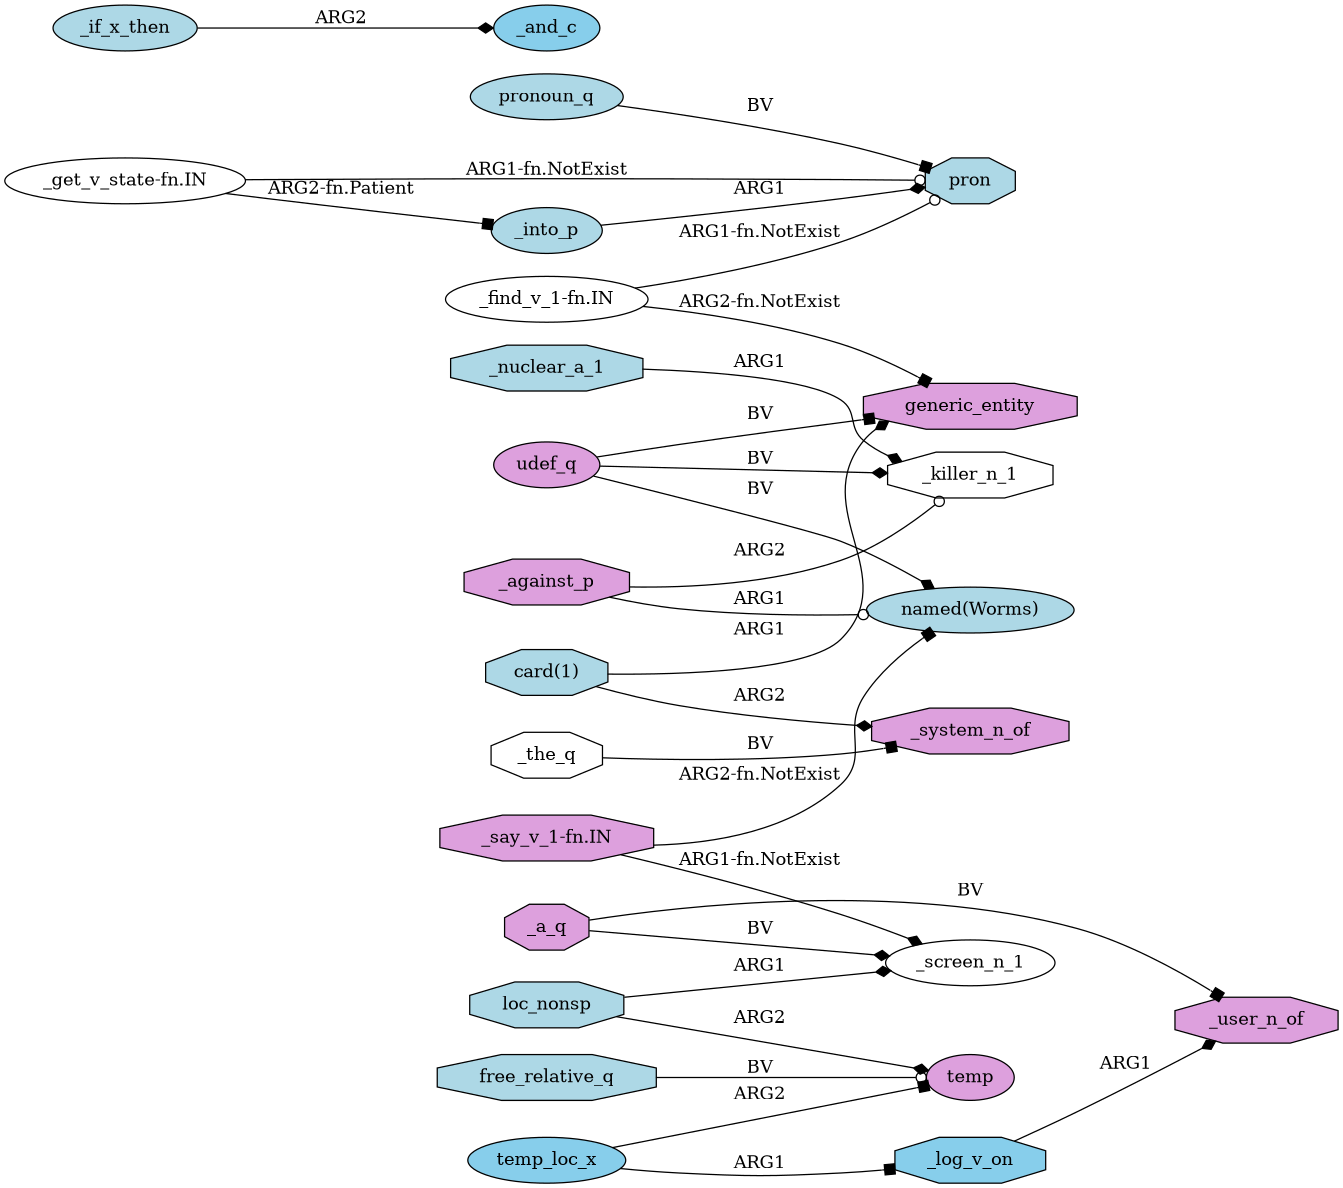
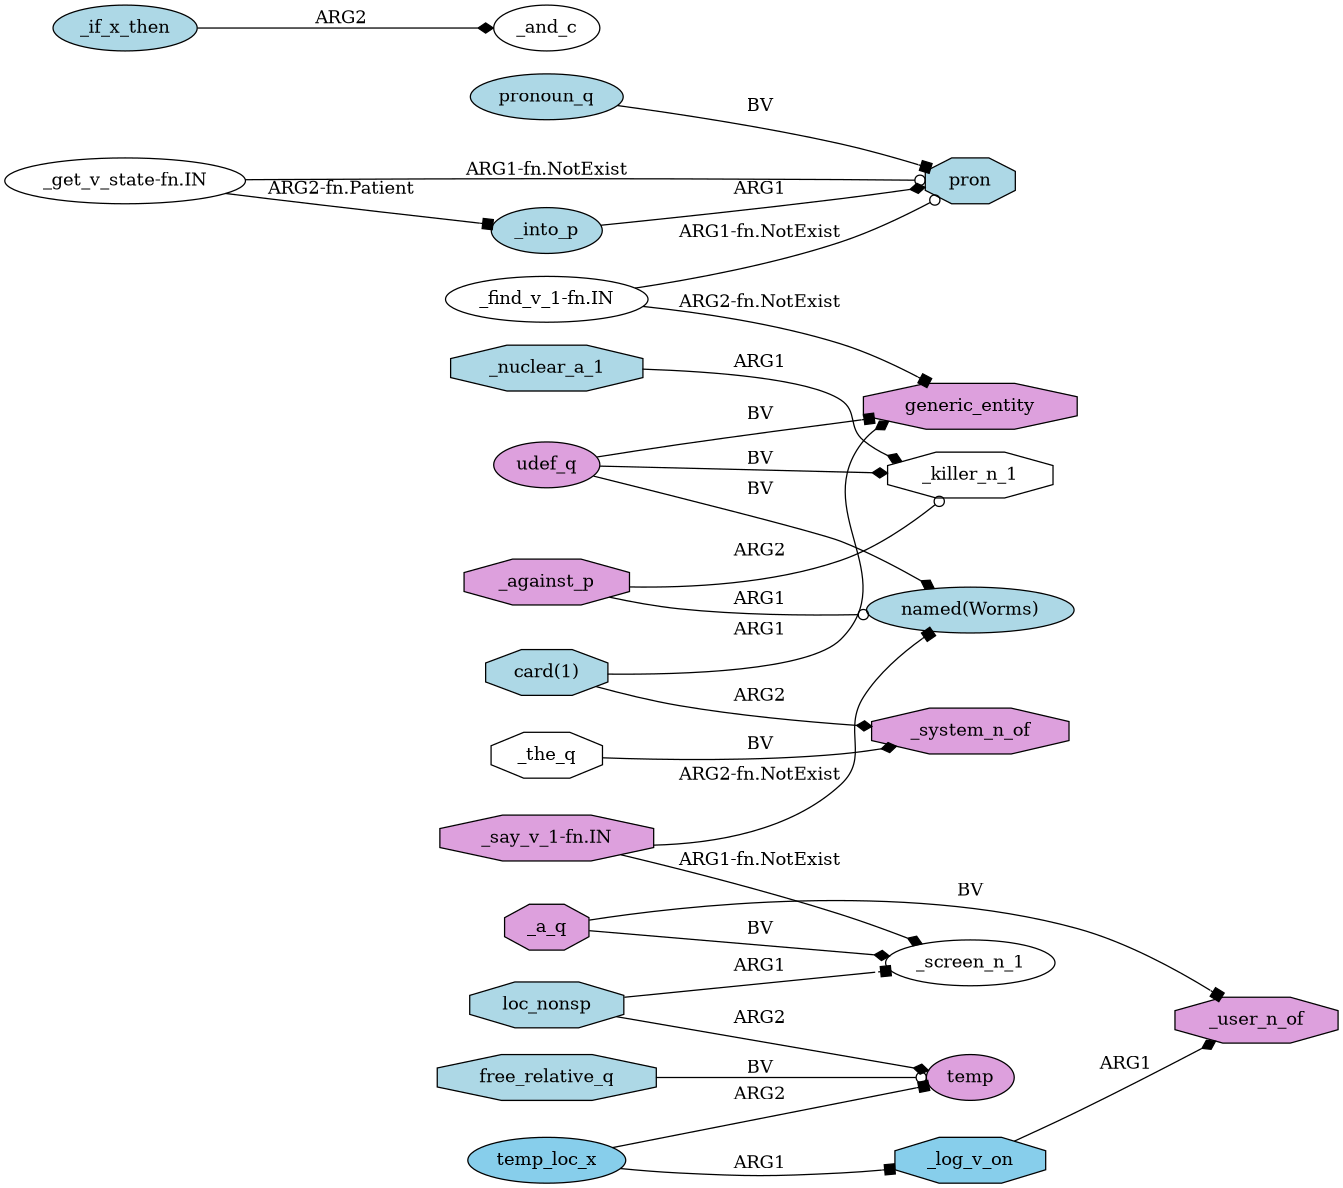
node "_and_c": fillcolor skyblue -> white
edge "_the_q" -> "_system_n_of": arrowhead box -> diamond
edge "loc_nonsp" -> "_screen_n_1": arrowhead diamond -> box
